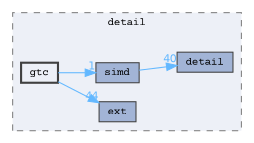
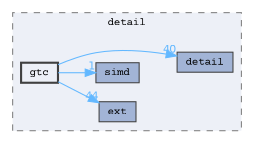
edge "simd" -> "detail": now "gtc" -> "detail"
